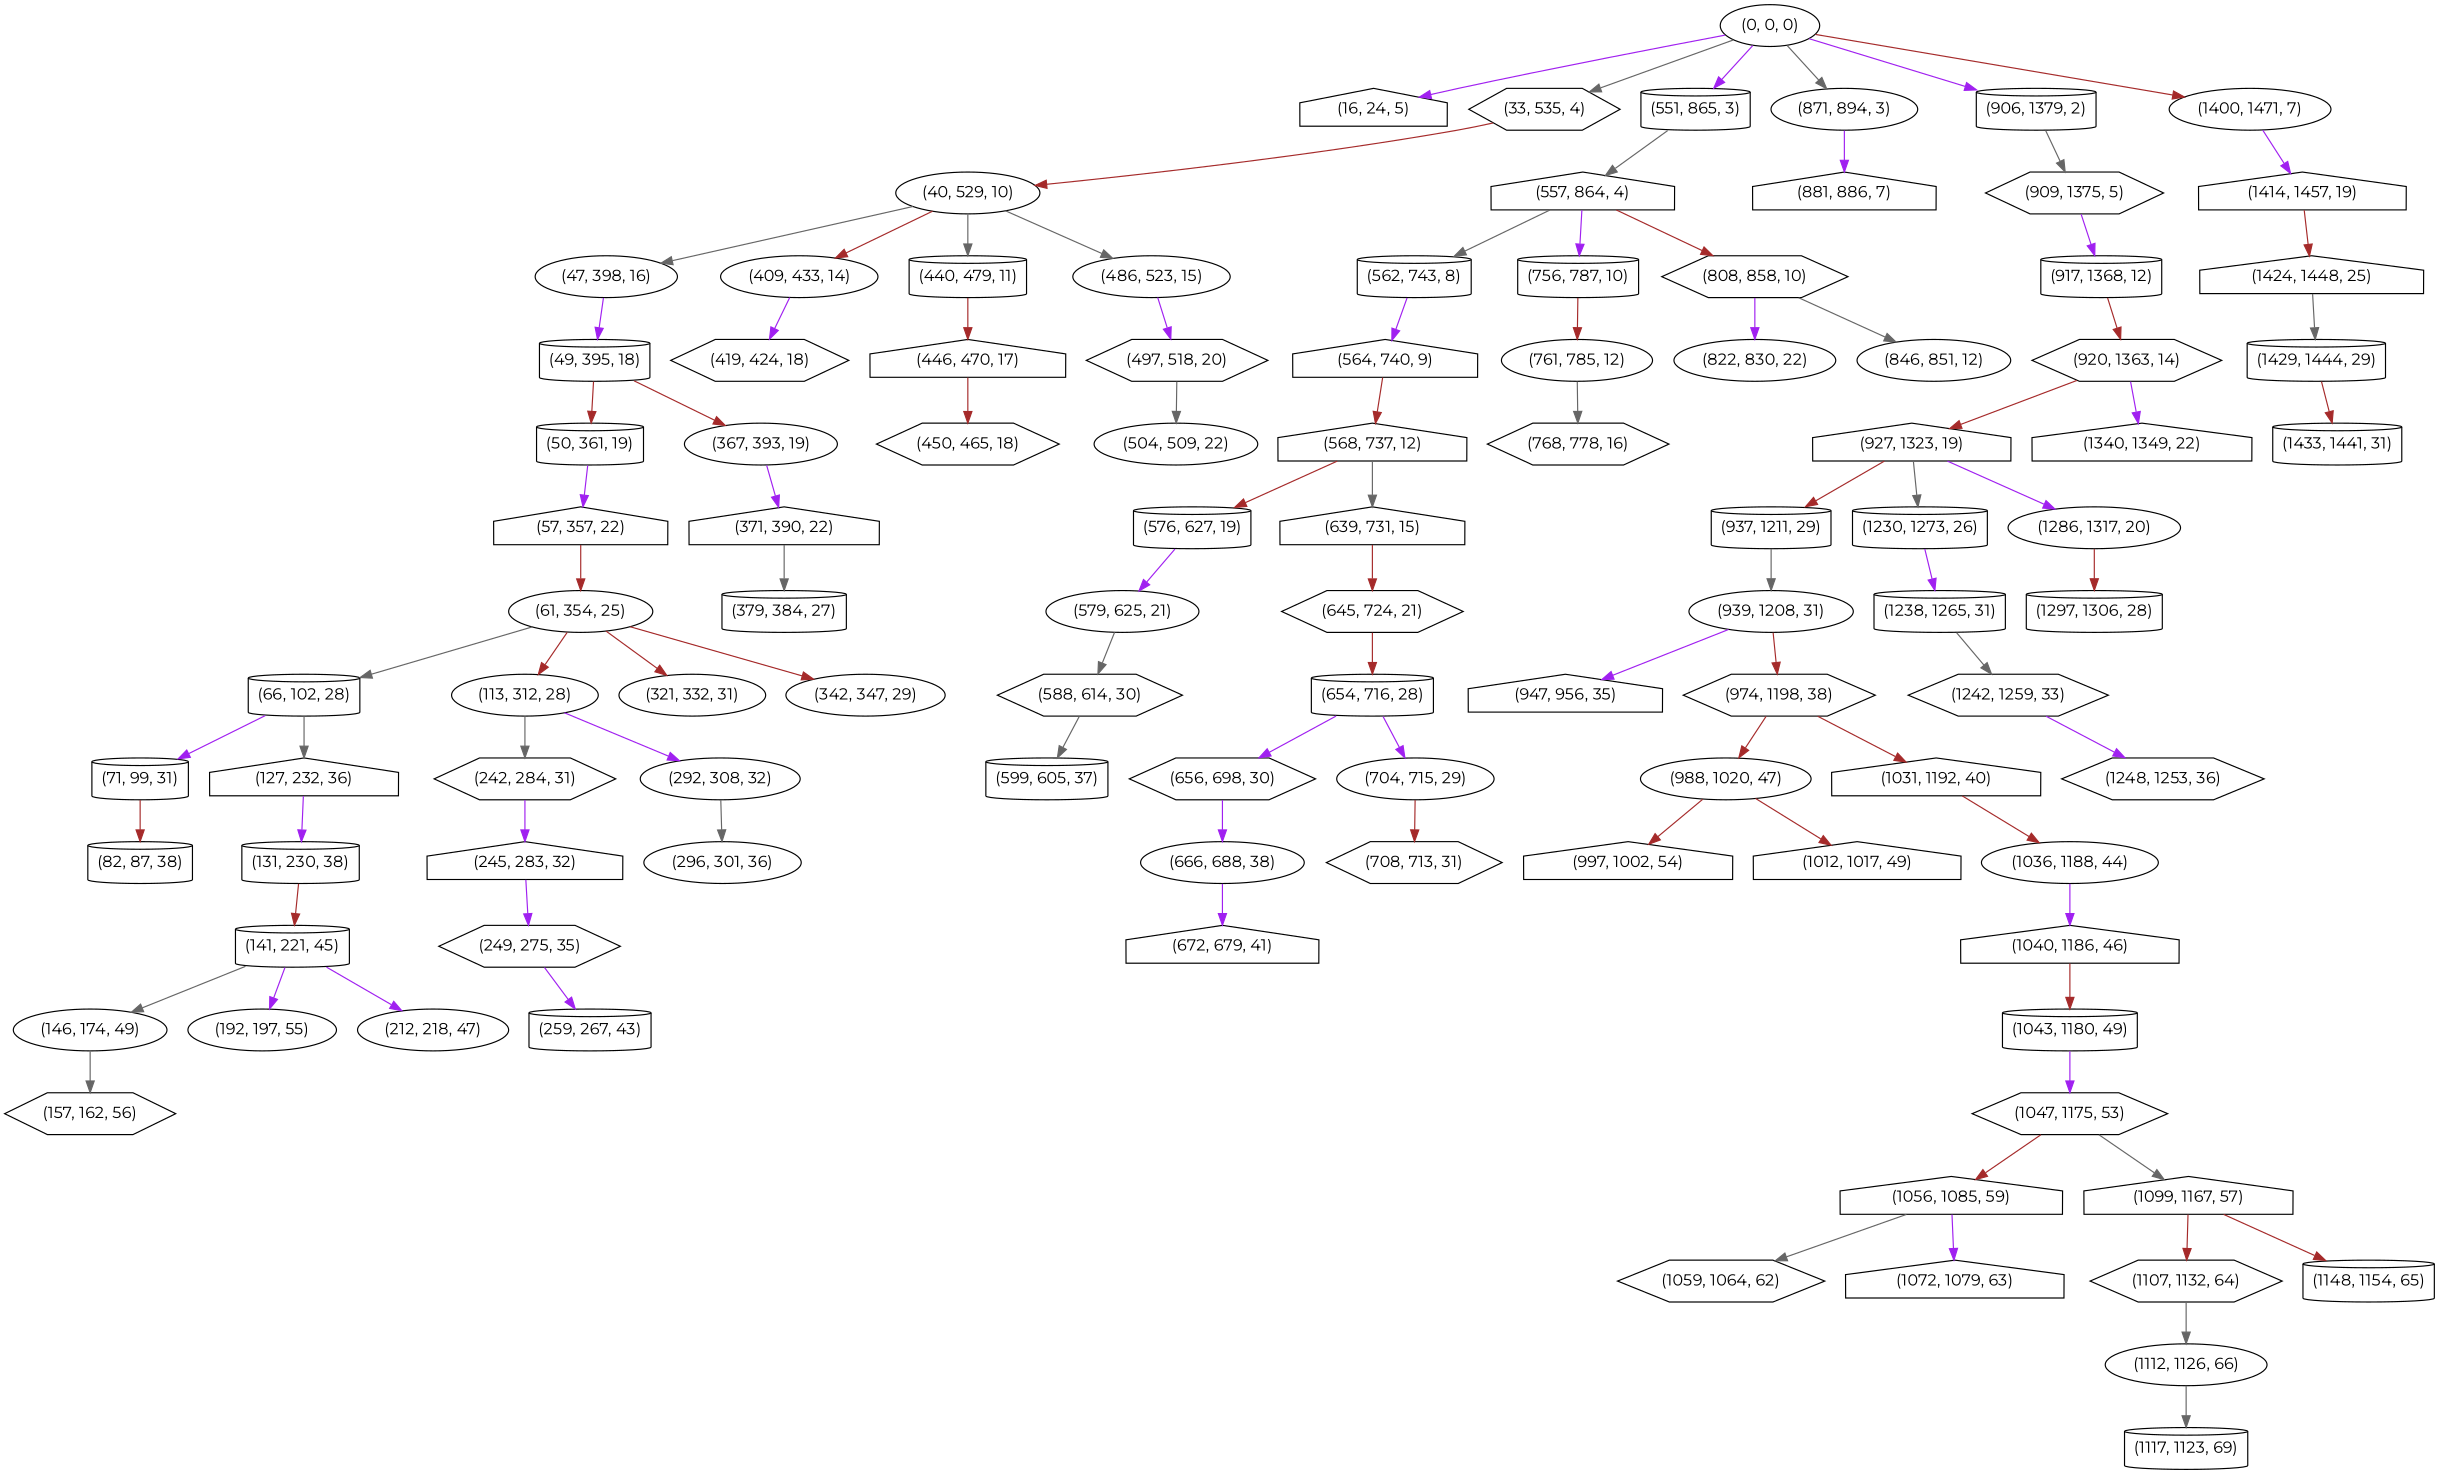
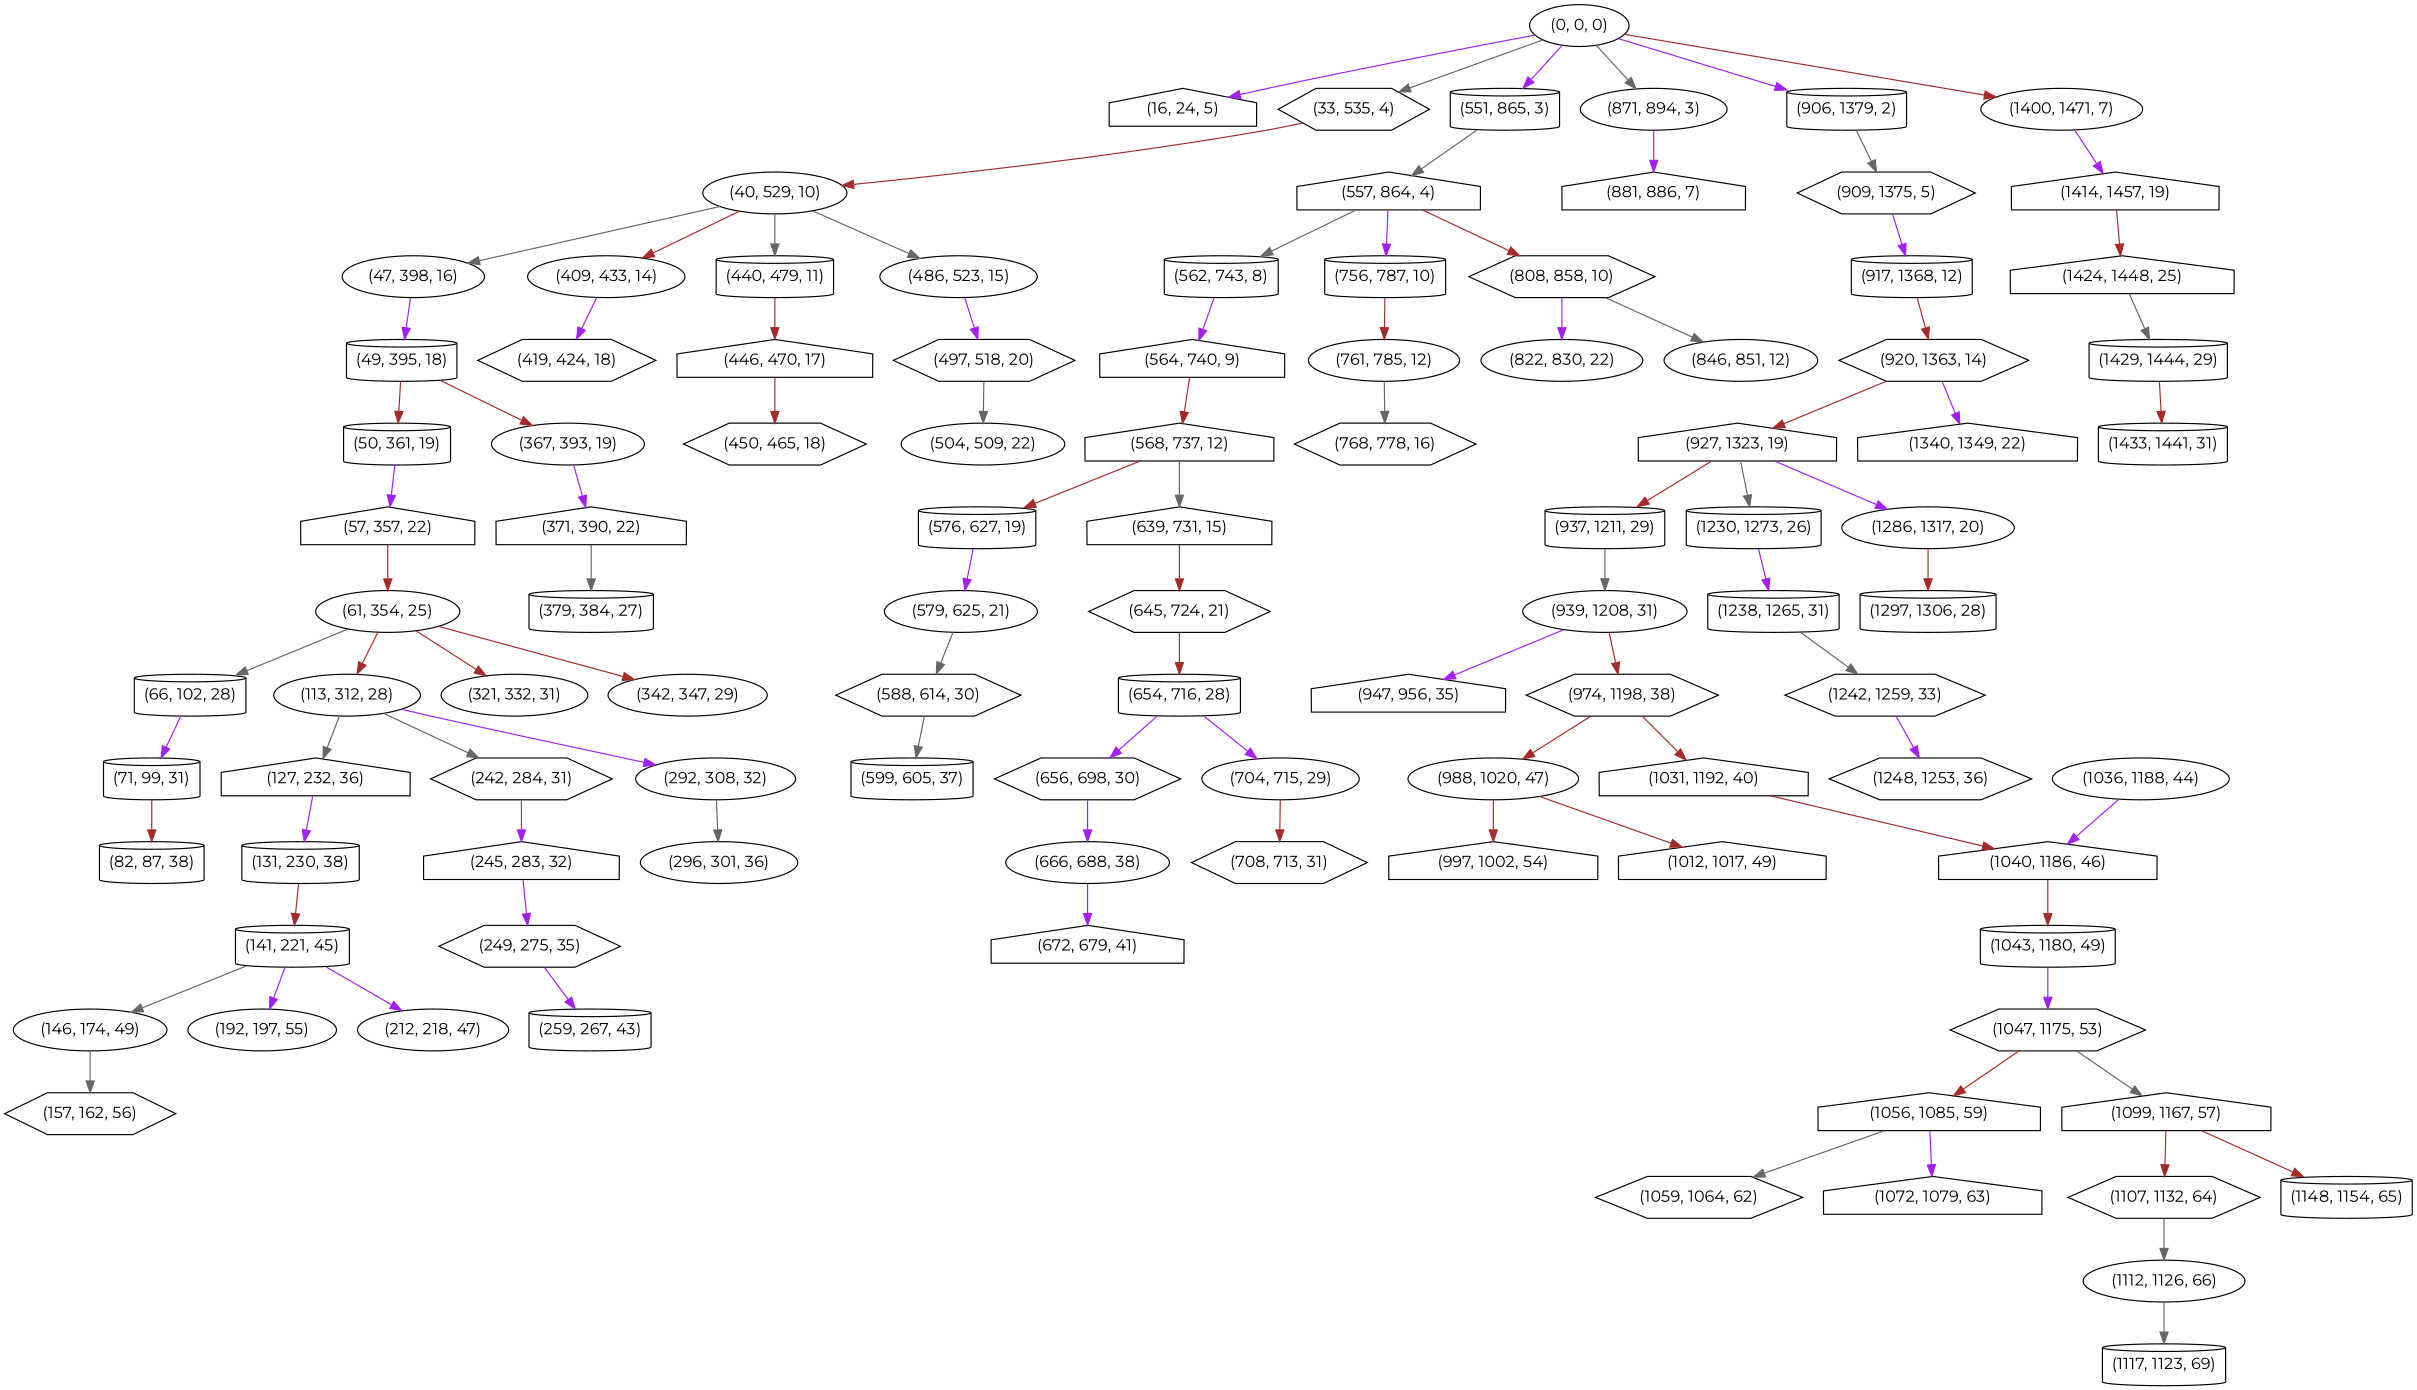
edge "(66, 102, 28)" -> "(127, 232, 36)": now "(113, 312, 28)" -> "(127, 232, 36)"
edge "(1031, 1192, 40)" -> "(1036, 1188, 44)": now "(1031, 1192, 40)" -> "(1040, 1186, 46)"
